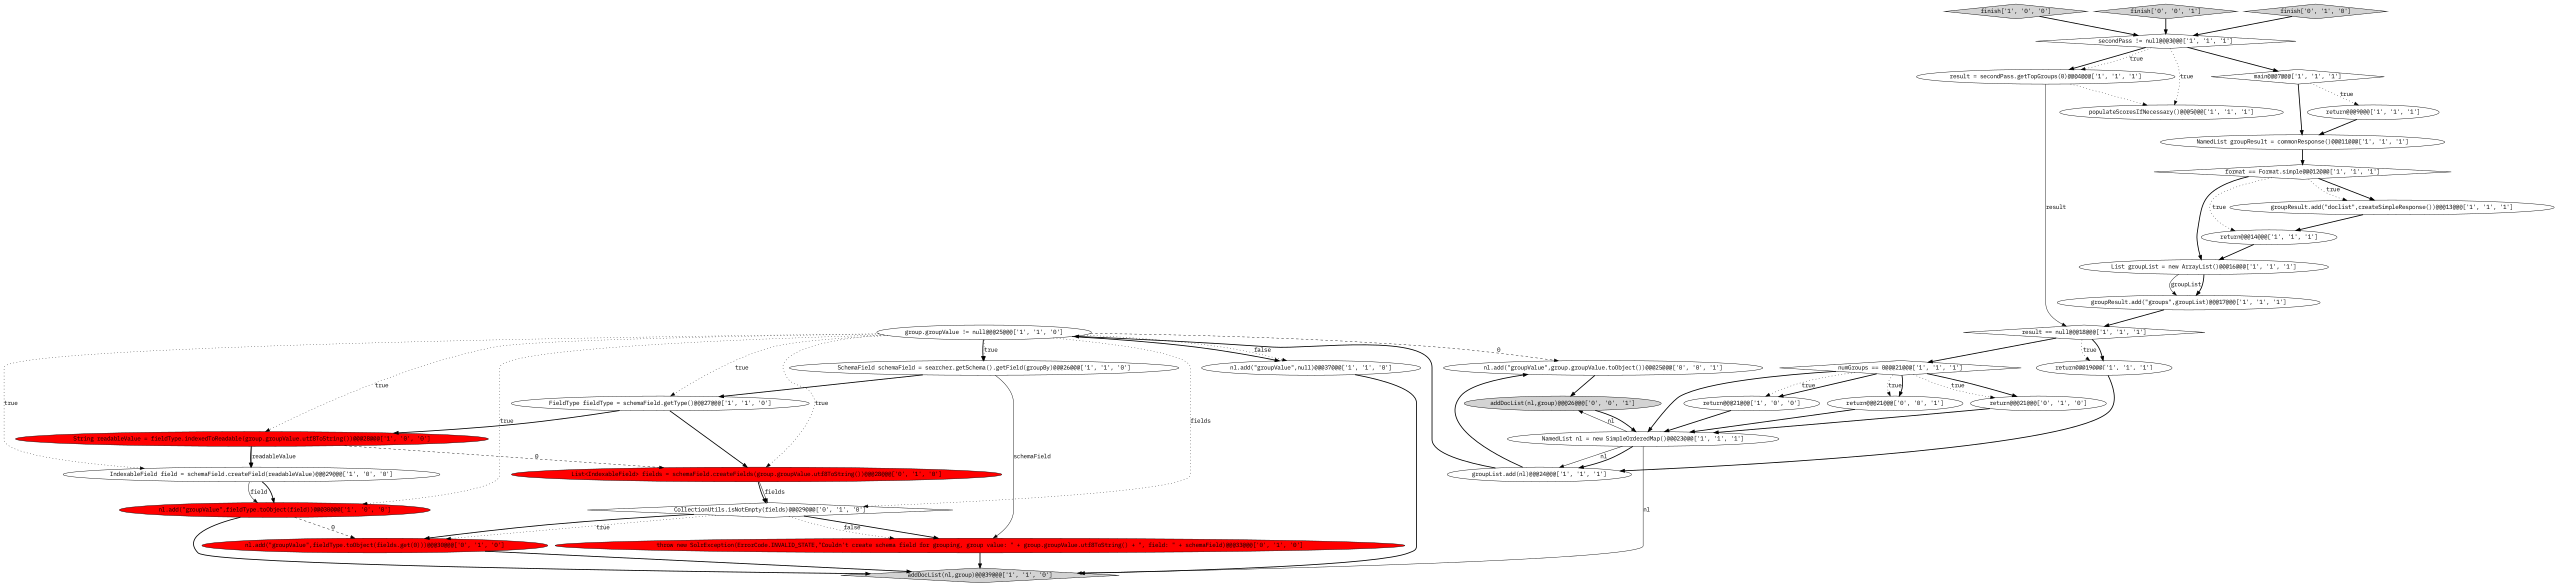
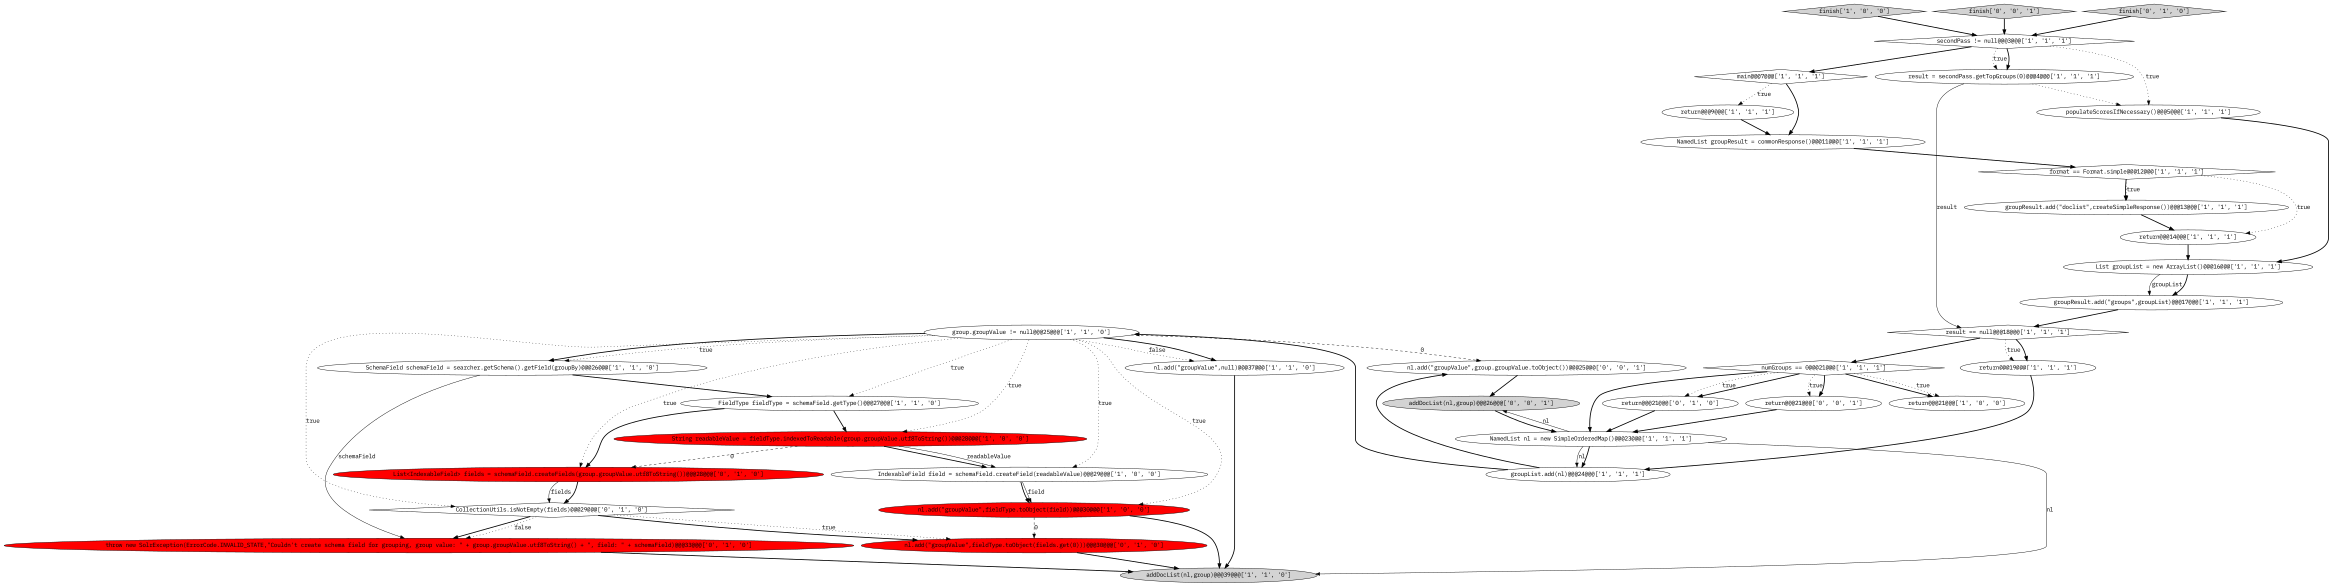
edge "format == Format.simple@@@12@@@['1', '1', '1']" -> "List groupList = new ArrayList()@@@16@@@['1', '1', '1']": now "populateScoresIfNecessary()@@@5@@@['1', '1', '1']" -> "List groupList = new ArrayList()@@@16@@@['1', '1', '1']"
edge "return@@@21@@@['1', '0', '0']" -> "NamedList nl = new SimpleOrderedMap()@@@23@@@['1', '1', '1']": removed
edge "group.groupValue != null@@@25@@@['1', '1', '0']" -> "CollectionUtils.isNotEmpty(fields)@@@29@@@['0', '1', '0']": label "fields" -> "true"
node "addDocList(nl,group)@@@39@@@['1', '1', '0']": shape diamond -> ellipse
